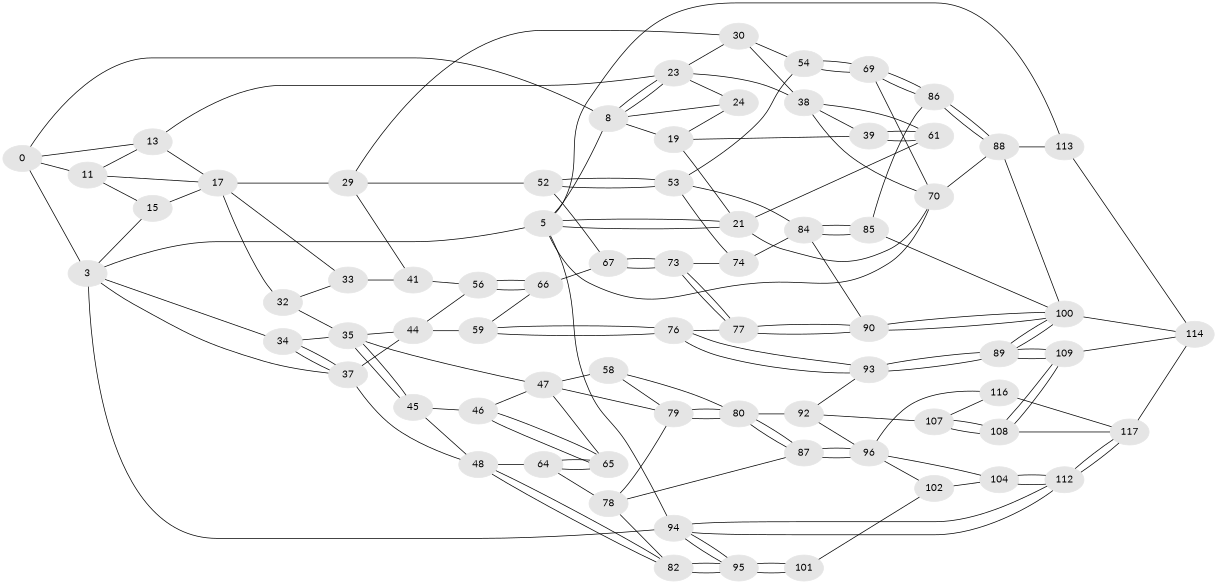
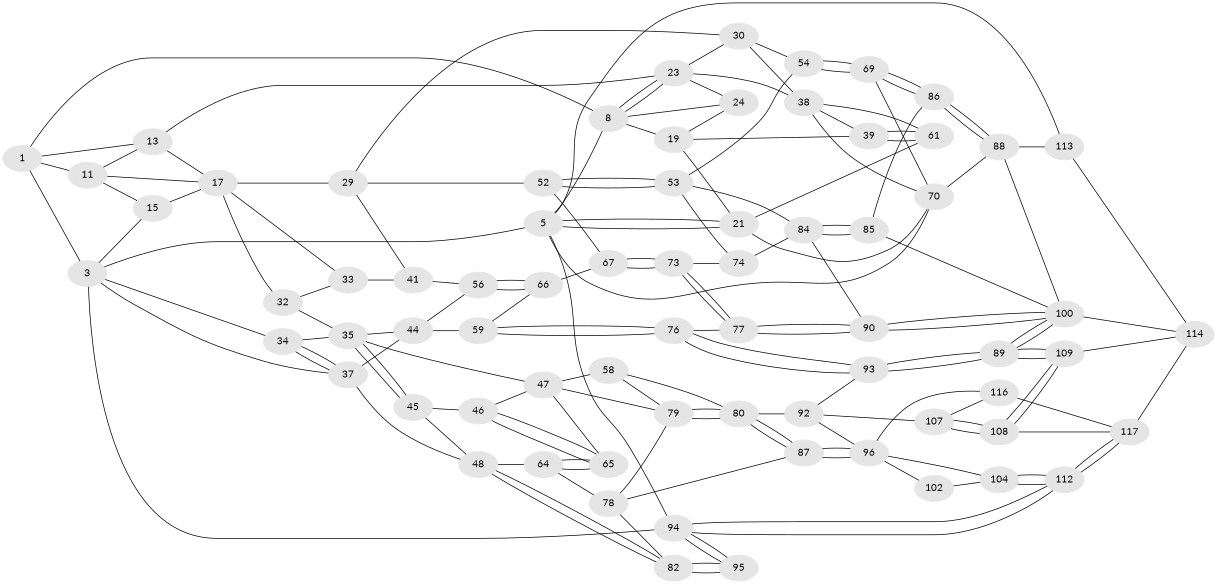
node "0": label "0" -> "1"
node "101": removed
